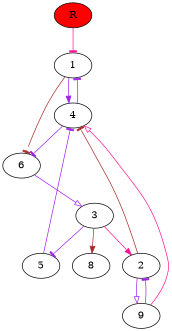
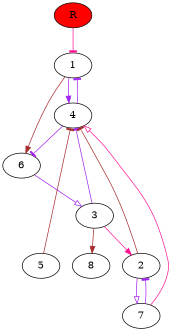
edge "1" -> "6": arrowhead tee -> normal
edge "5" -> "4": color purple -> brown
edge "3" -> "5": now "3" -> "4"
node "9": label "9" -> "7"
